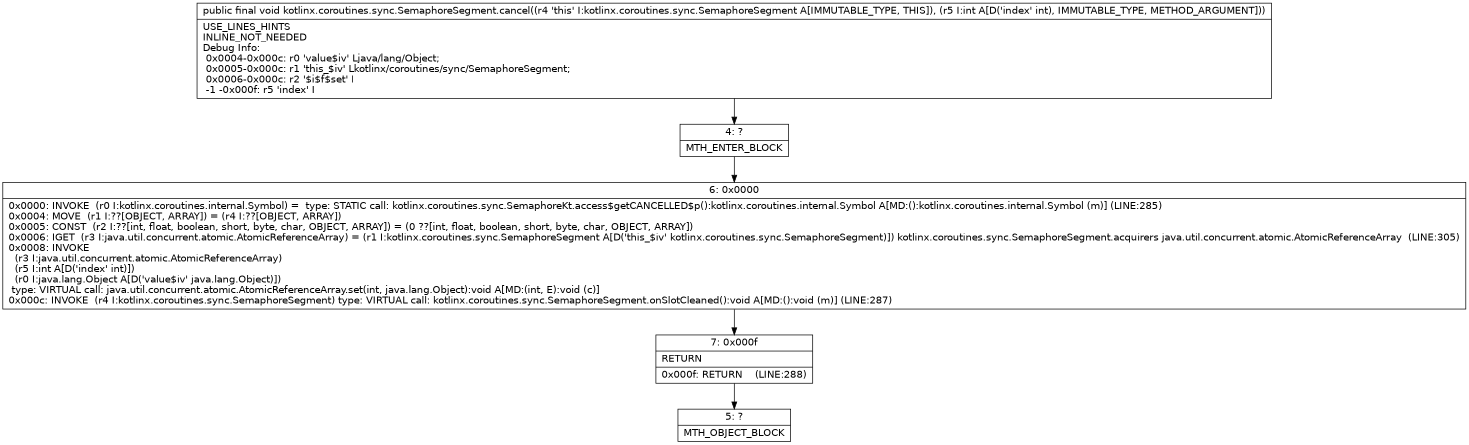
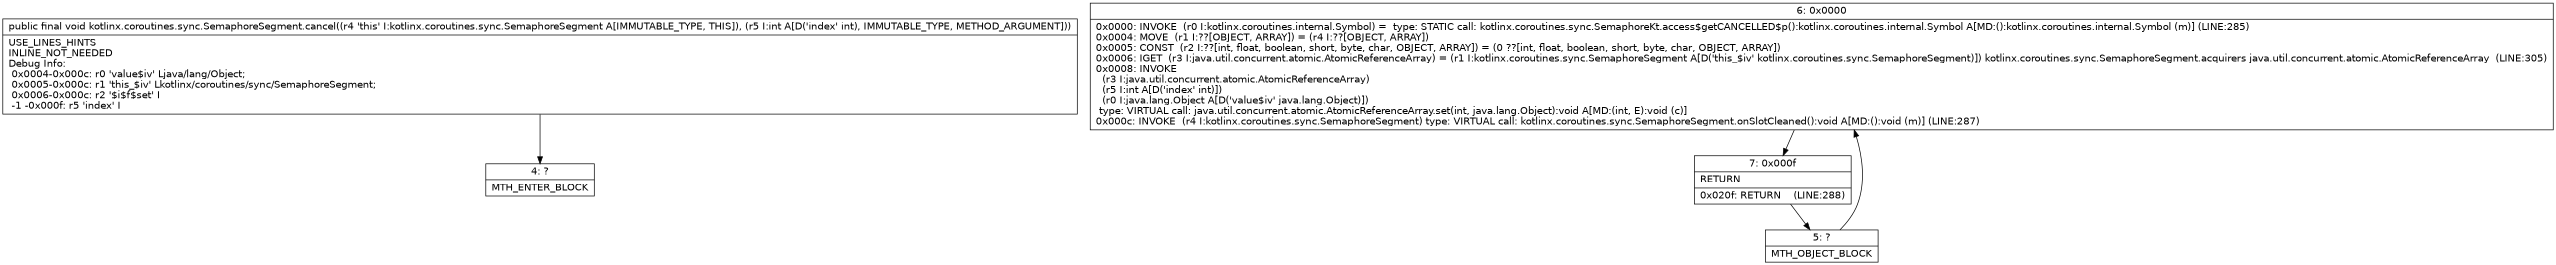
edge "4: ?" -> "6: 0x0000": now "5: ?" -> "6: 0x0000"
node "7: 0x000f": text "0x000f: RETURN    (LINE:288)" -> "0x020f: RETURN    (LINE:288)"
